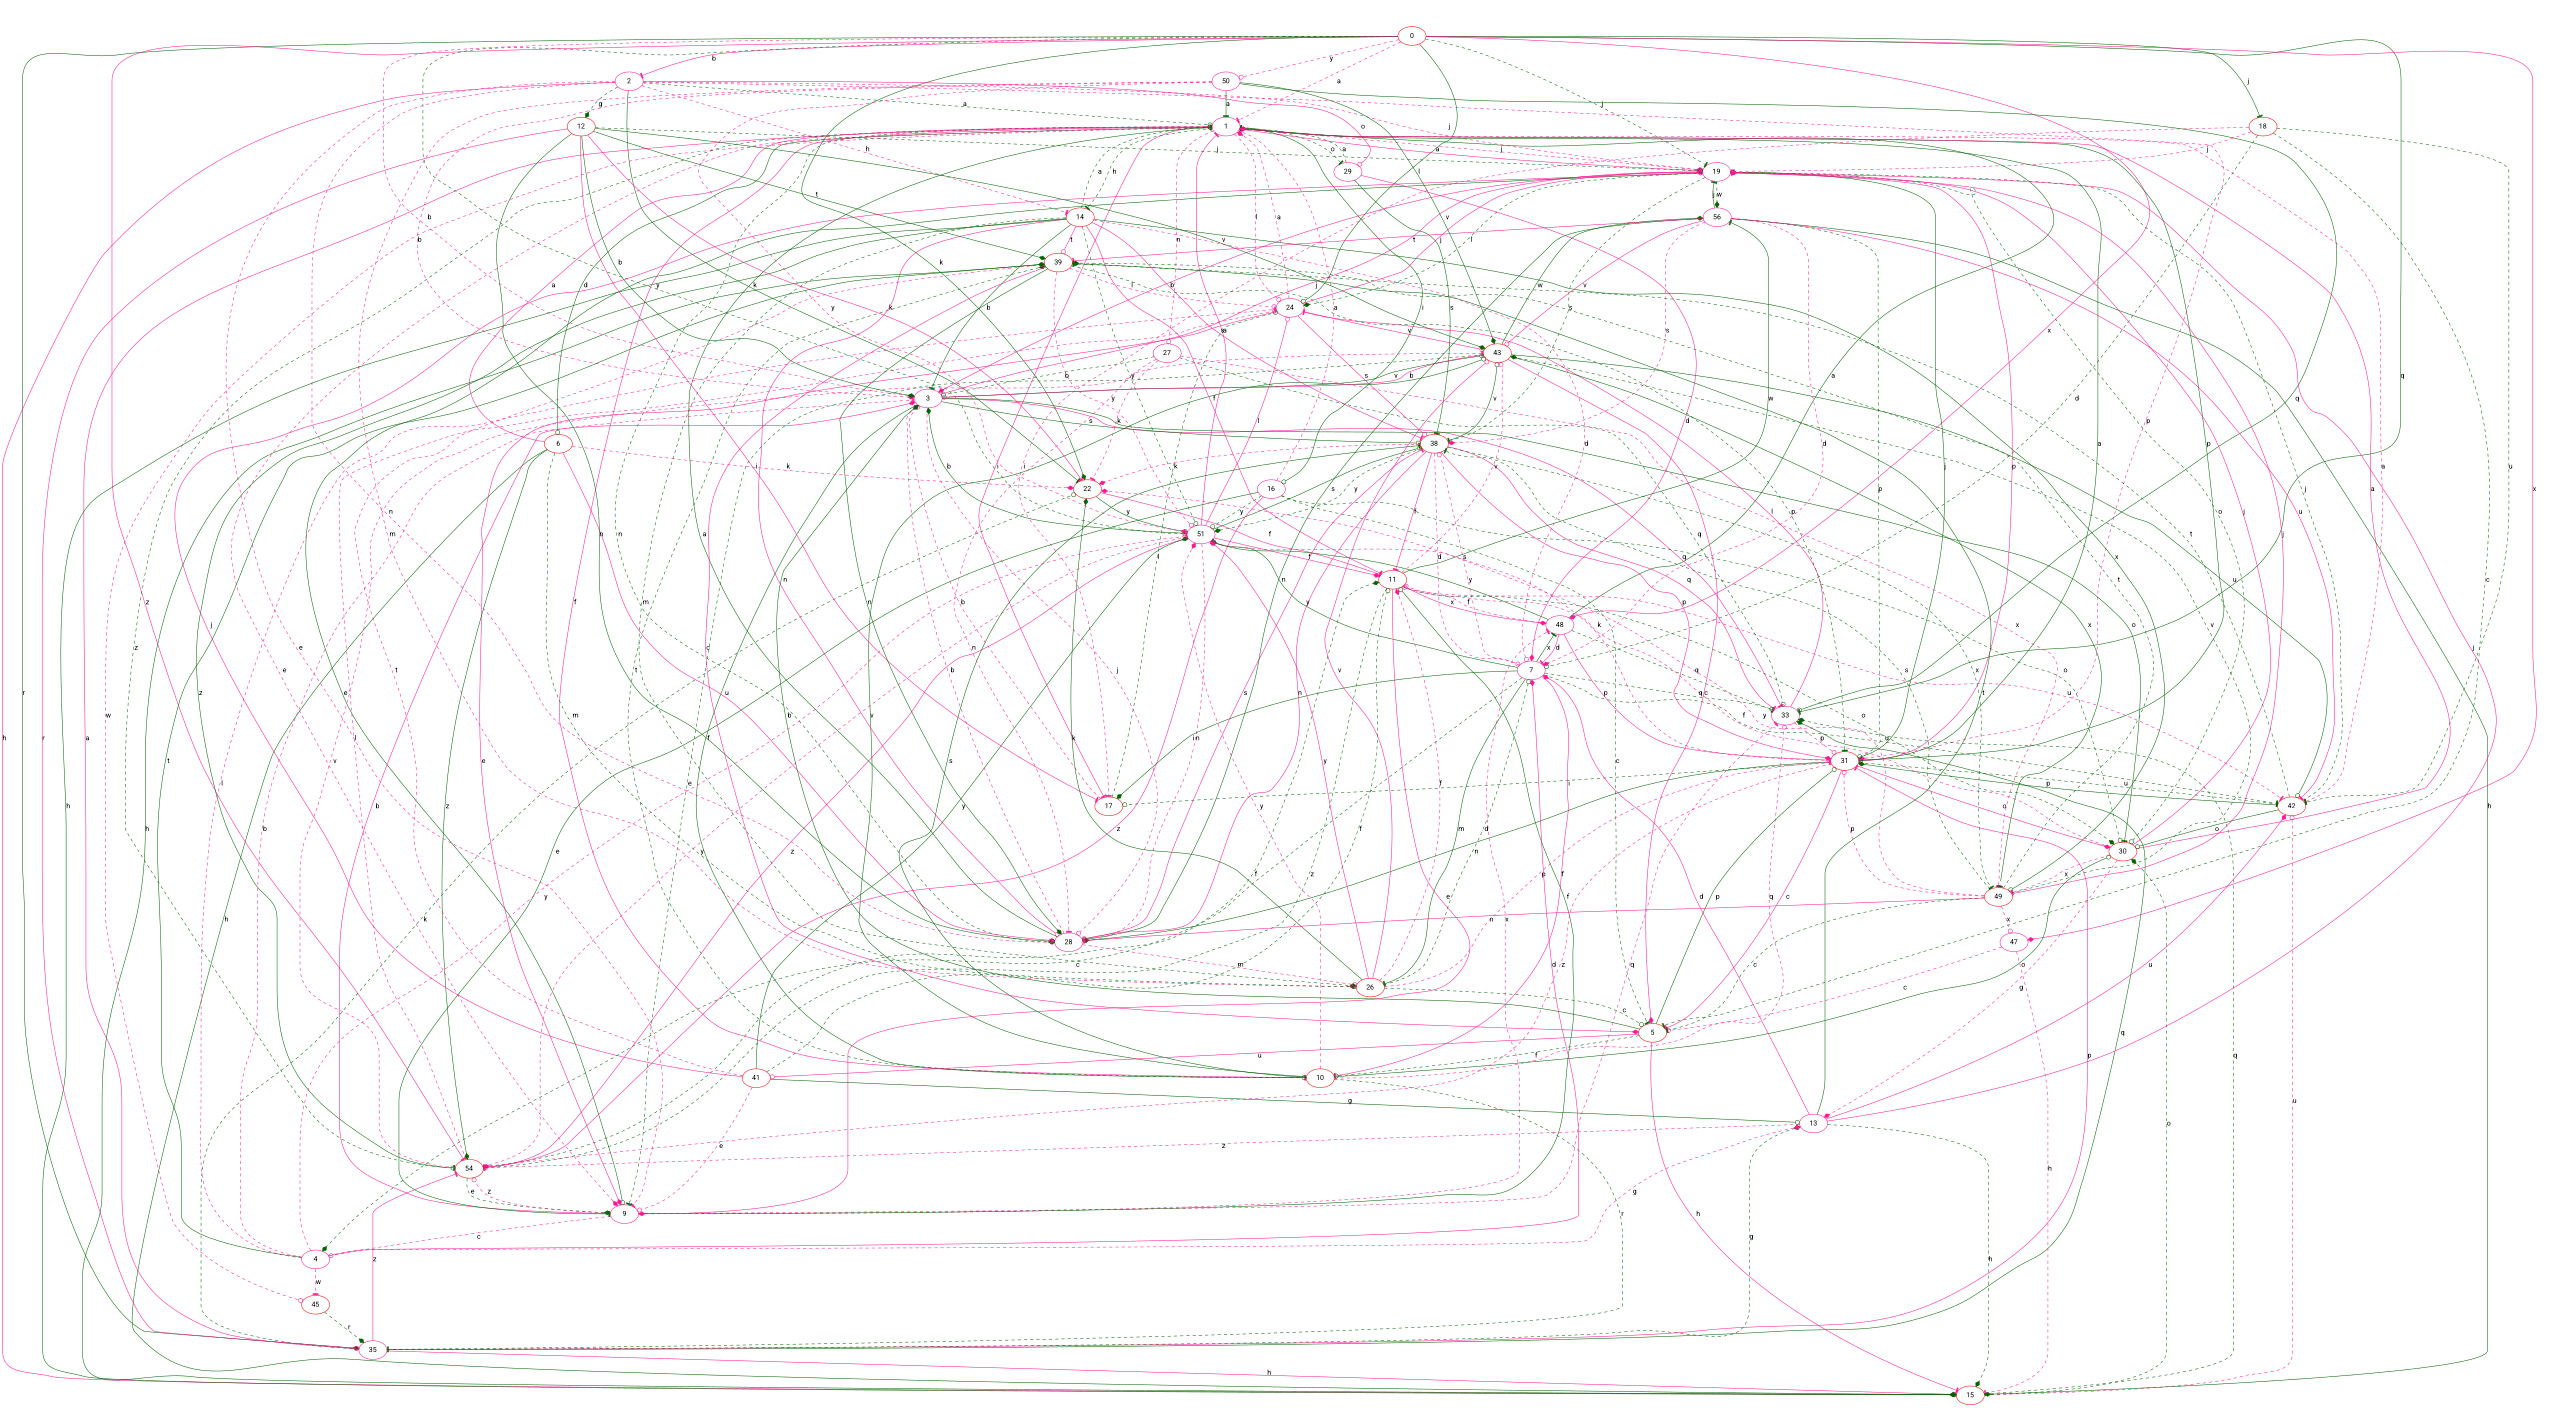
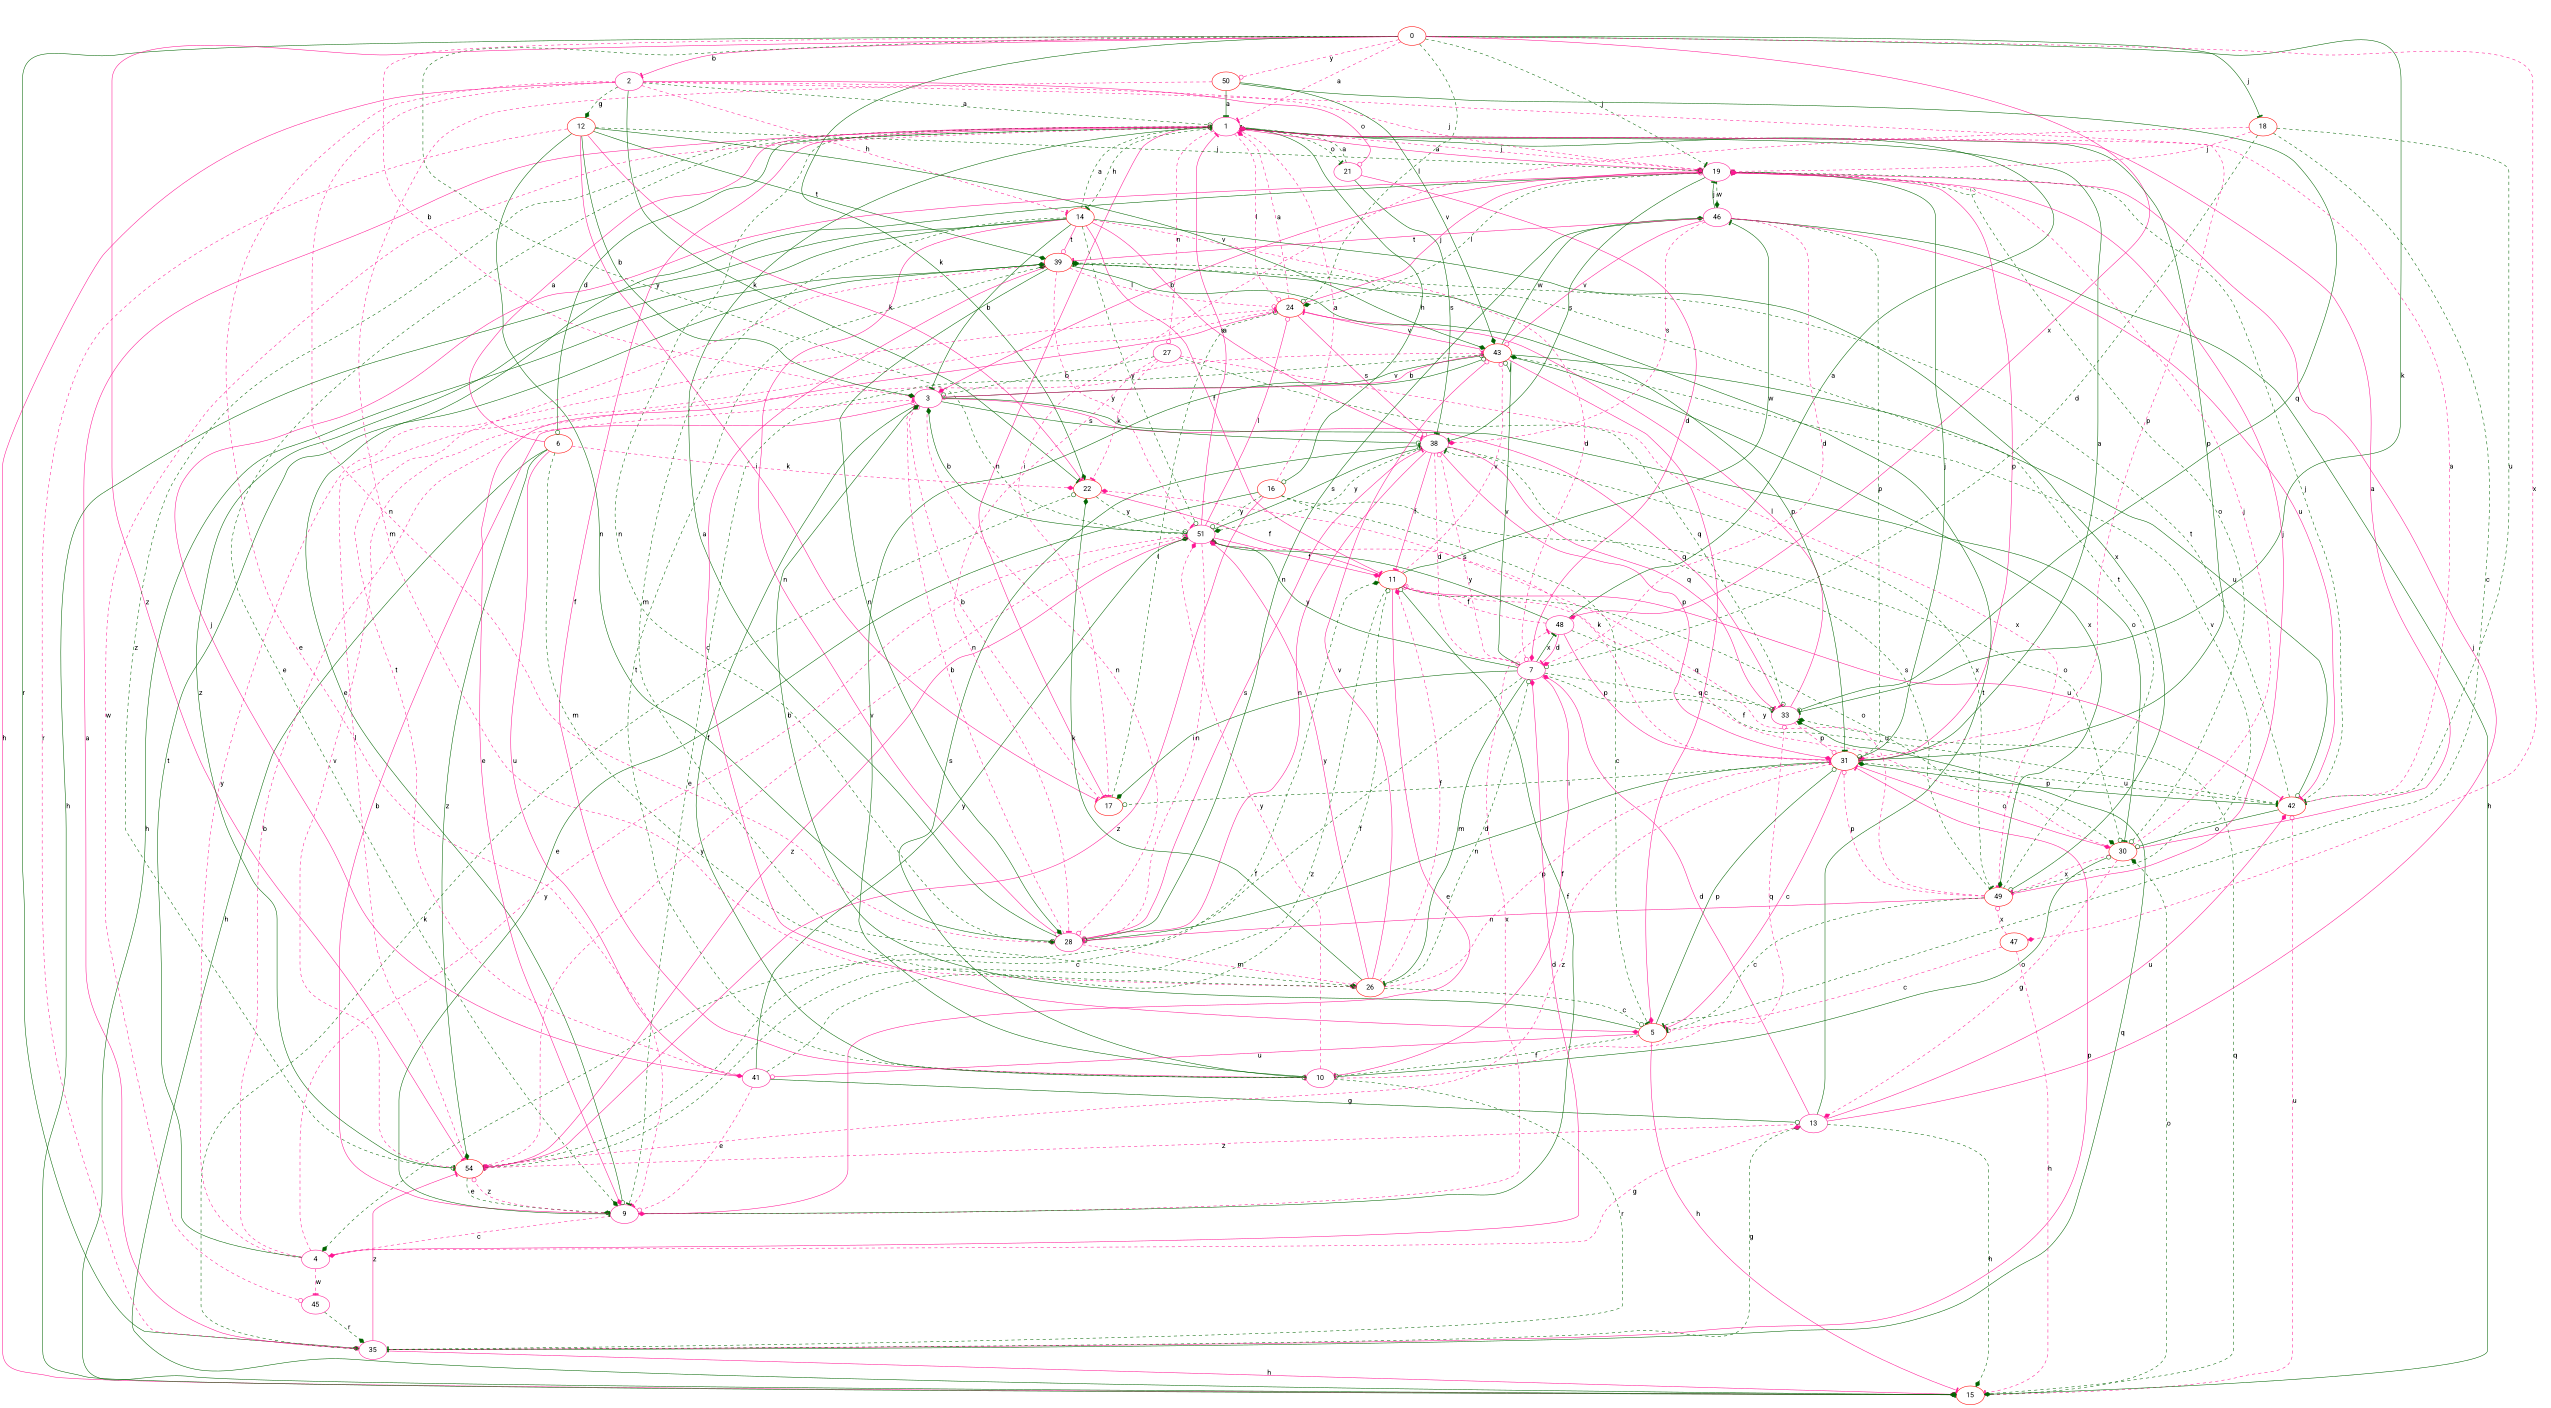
node "50": color deeppink -> red
edge "0" -> "47": style solid -> dashed
edge "50" -> "3": removed, label "b"
edge "1" -> "42": reversed
node "29": label "29" -> "21"
edge "0" -> "24": style solid -> dashed
edge "50" -> "51": removed, label "y"
node "56": label "56" -> "46"
edge "3" -> "19": removed, label "j"
edge "19" -> "38": style dashed -> solid
node "24": color deeppink -> red
edge "1" -> "16": label "i" -> "h"
edge "39" -> "31": style dashed -> solid
edge "0" -> "33": label "q" -> "k"
edge "30" -> "19": style solid -> dashed
edge "1" -> "9": color deeppink -> darkgreen
edge "39" -> "51": arrowhead odot -> tee
edge "38" -> "43": now "7" -> "43"
node "38": color red -> deeppink
edge "38" -> "22": removed, label "k"
edge "1" -> "17": label "i" -> "n"
node "16": color deeppink -> red
edge "22" -> "51": style solid -> dashed
edge "43" -> "49": arrowhead tee -> diamond
edge "11" -> "48": removed, label "x"
edge "11" -> "42": style dashed -> solid
edge "3" -> "28": label "j" -> "n"
edge "12" -> "35": style solid -> dashed
edge "9" -> "3": arrowhead diamond -> odot
edge "6" -> "28": now "6" -> "41"
edge "4" -> "24": label "l" -> "y"
edge "31" -> "28": arrowhead diamond -> odot
edge "49" -> "47": reversed
node "47": color deeppink -> red
node "41": color red -> deeppink
node "10": color red -> deeppink
edge "9" -> "33": removed, label "q"
edge "9" -> "4": arrowhead odot -> diamond
node "45": color red -> deeppink
edge "14" -> "15": arrowhead diamond -> tee
